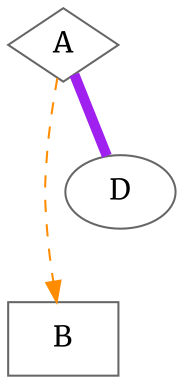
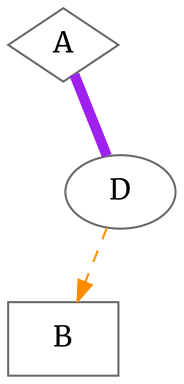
edge "A" -> "B": now "D" -> "B"
